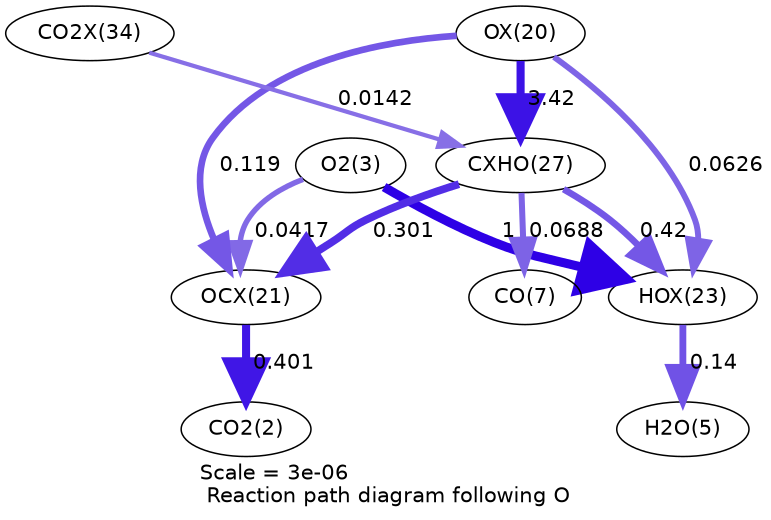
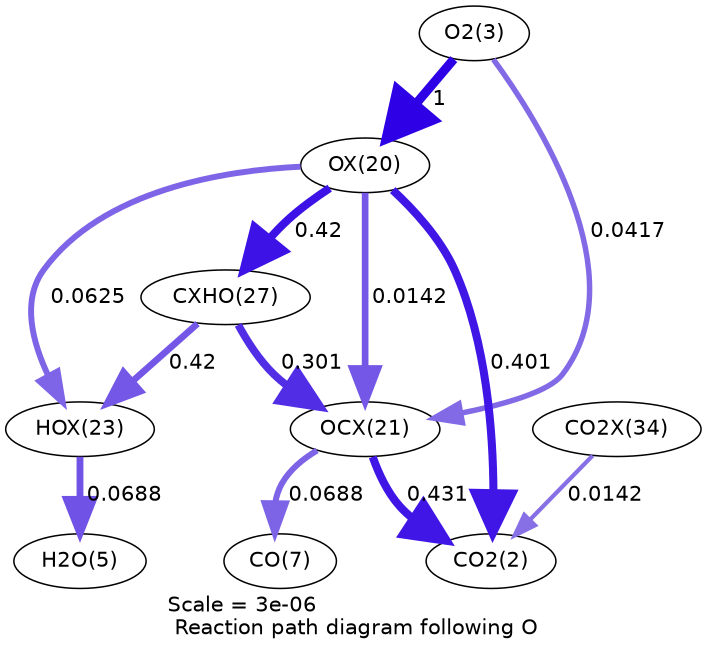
edge "CO2X(34)" -> "CXHO(27)": now "CO2X(34)" -> "CO2(2)"
edge "OX(20)" -> "CXHO(27)": label " 3.42" -> " 0.42"
edge "OX(20)" -> "OCX(21)": label " 0.119" -> " 0.0142"
edge "OX(20)" -> "HOX(23)": label " 0.0626" -> " 0.0625"
edge "CXHO(27)" -> "CO(7)": now "OCX(21)" -> "CO(7)"
edge "O2(3)" -> "HOX(23)": now "O2(3)" -> "OX(20)"
edge "OX(20)" -> "CO2(2)": added, label "0.401"
edge "OCX(21)" -> "CO2(2)": label " 0.401" -> " 0.431"
edge "HOX(23)" -> "H2O(5)": label " 0.14" -> " 0.0688"
